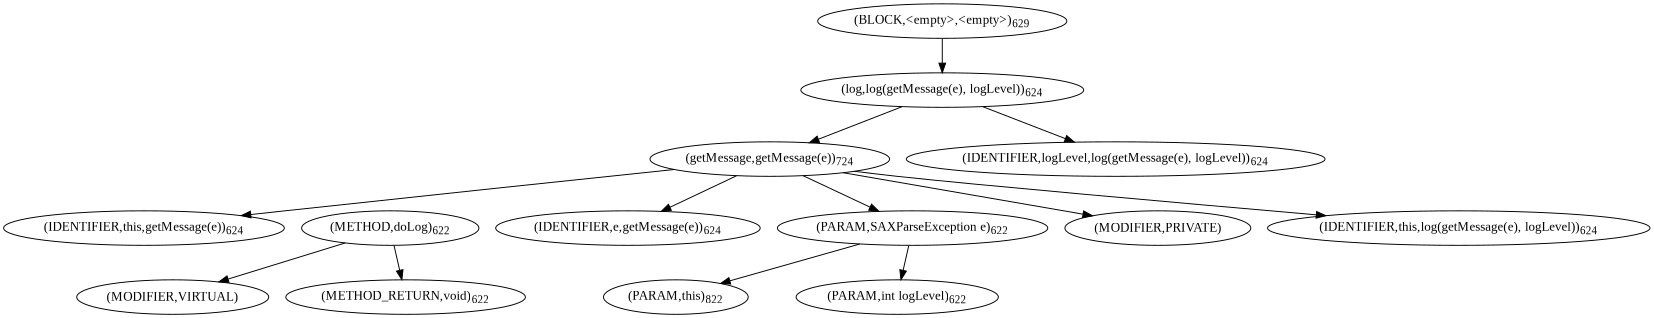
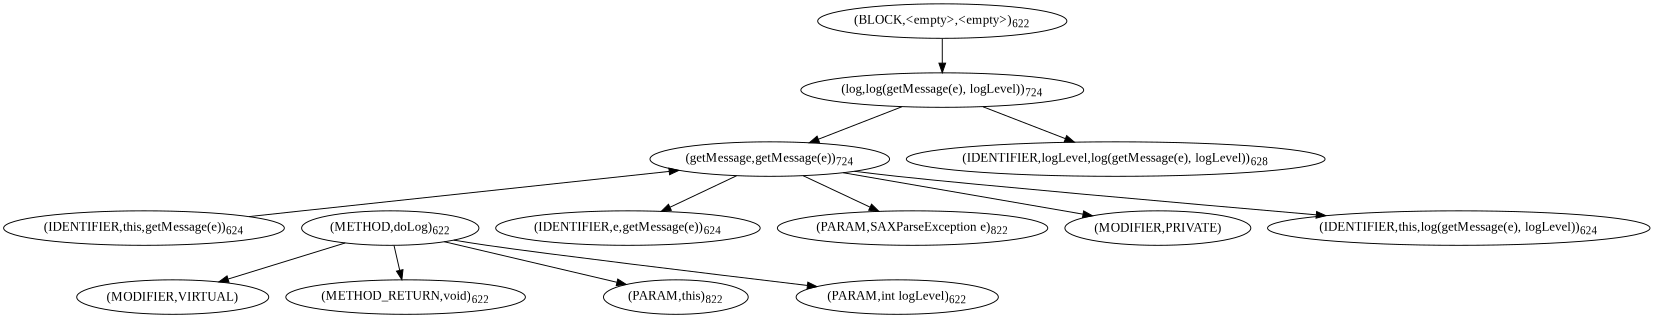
node "(BLOCK,<empty>,<empty>)": text "629" -> "622"
node "(log,log(getMessage(e), logLevel))": text "624" -> "724"
node "(IDENTIFIER,logLevel,log(getMessage(e), logLevel))": text "624" -> "628"
edge "(getMessage,getMessage(e))" -> "(IDENTIFIER,this,getMessage(e))": reversed
node "(PARAM,SAXParseException e)": text "622" -> "822"
edge "(PARAM,SAXParseException e)" -> "(PARAM,int logLevel)": now "(METHOD,doLog)" -> "(PARAM,int logLevel)"
edge "(PARAM,SAXParseException e)" -> "(PARAM,this)": now "(METHOD,doLog)" -> "(PARAM,this)"
